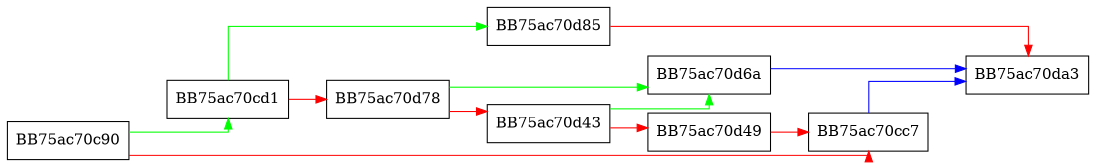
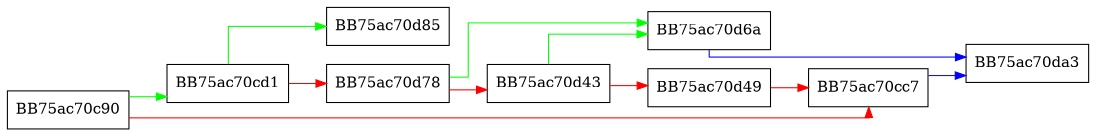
edge "BB75ac70d85" -> "BB75ac70da3": removed
